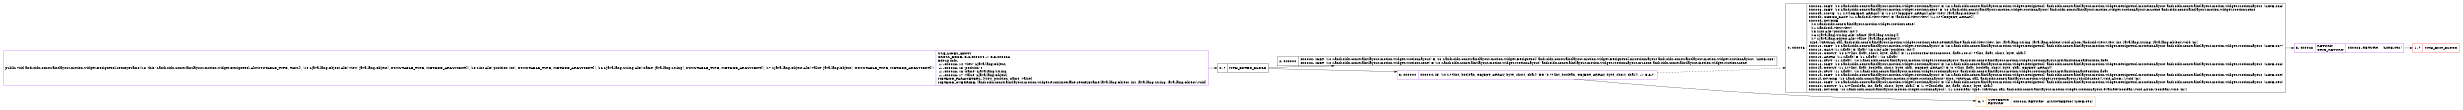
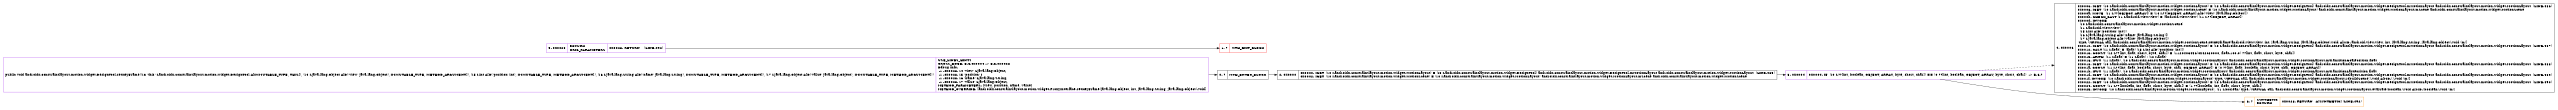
edge "4: 0x0006" -> "5: 0x0028": removed
node "5: 0x0028": text "ORIG_RETURN" -> "ORIG_PARAMETERS"
edge "0: ?" -> "3: 0x0004": now "2: 0x0000" -> "3: 0x0004"
